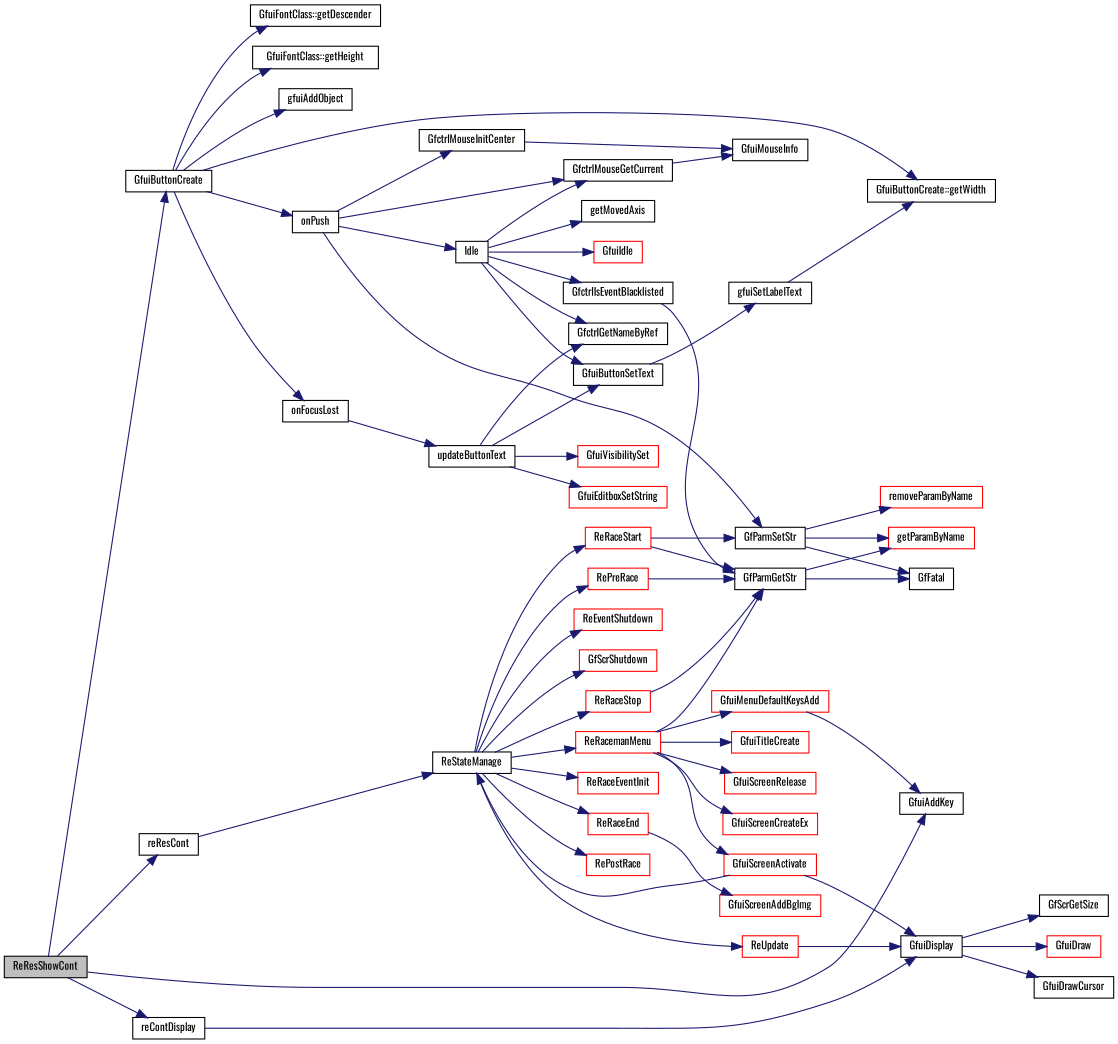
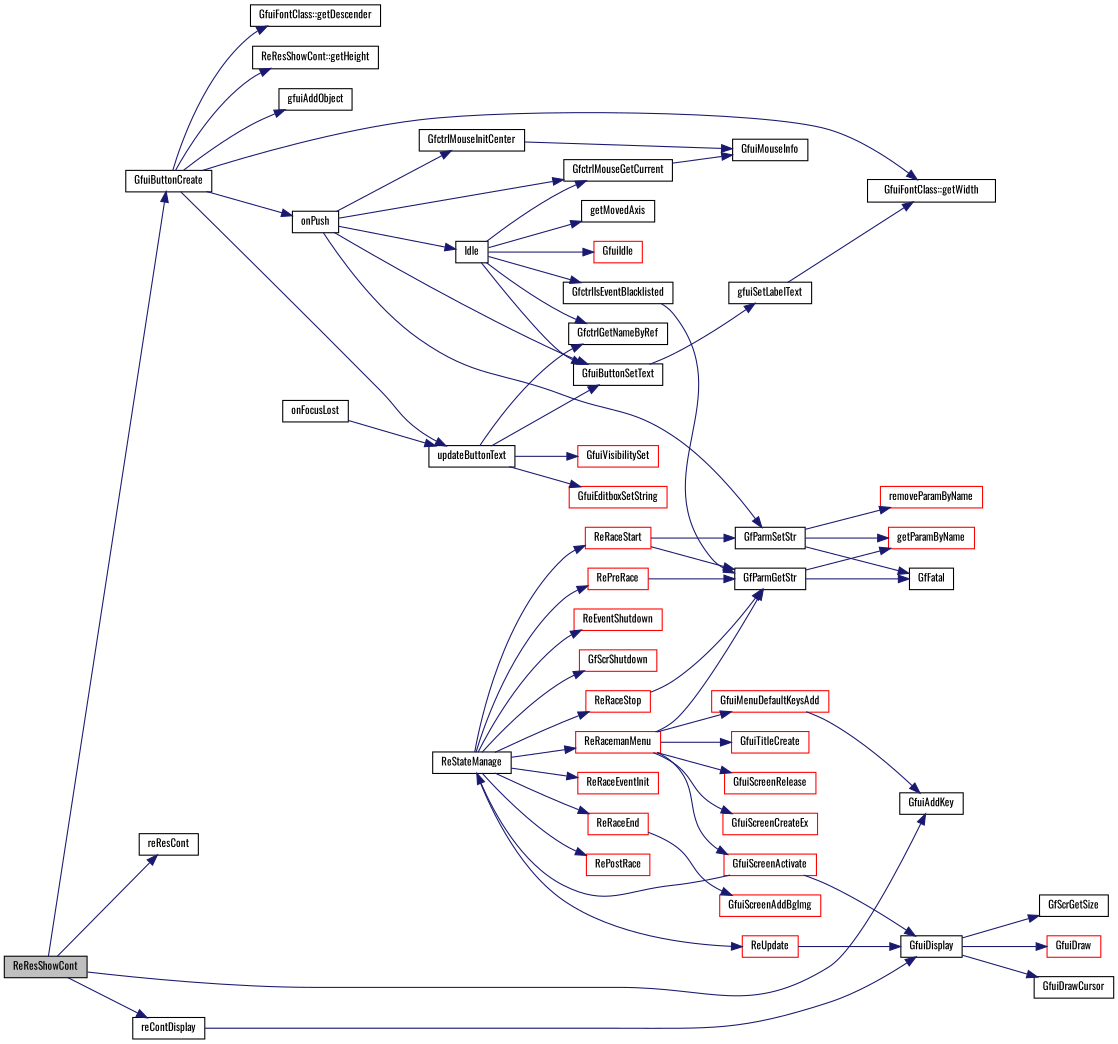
node "GfuiFontClass::getHeight": label "GfuiFontClass::getHeight" -> "ReResShowCont::getHeight"
node "GfuiButtonCreate::getWidth": label "GfuiButtonCreate::getWidth" -> "GfuiFontClass::getWidth"
edge "GfuiButtonCreate" -> "onFocusLost": now "GfuiButtonCreate" -> "updateButtonText"
edge "onPush" -> "GfuiButtonSetText": added
edge "reResCont" -> "ReStateManage": removed
